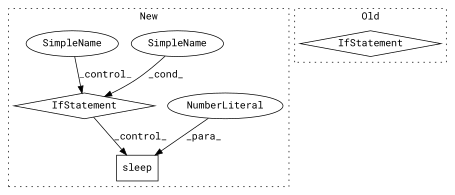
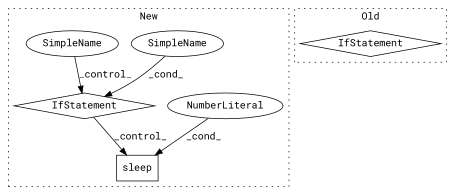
edge "NumberLiteral" -> "sleep": label "_para_" -> "_cond_"
